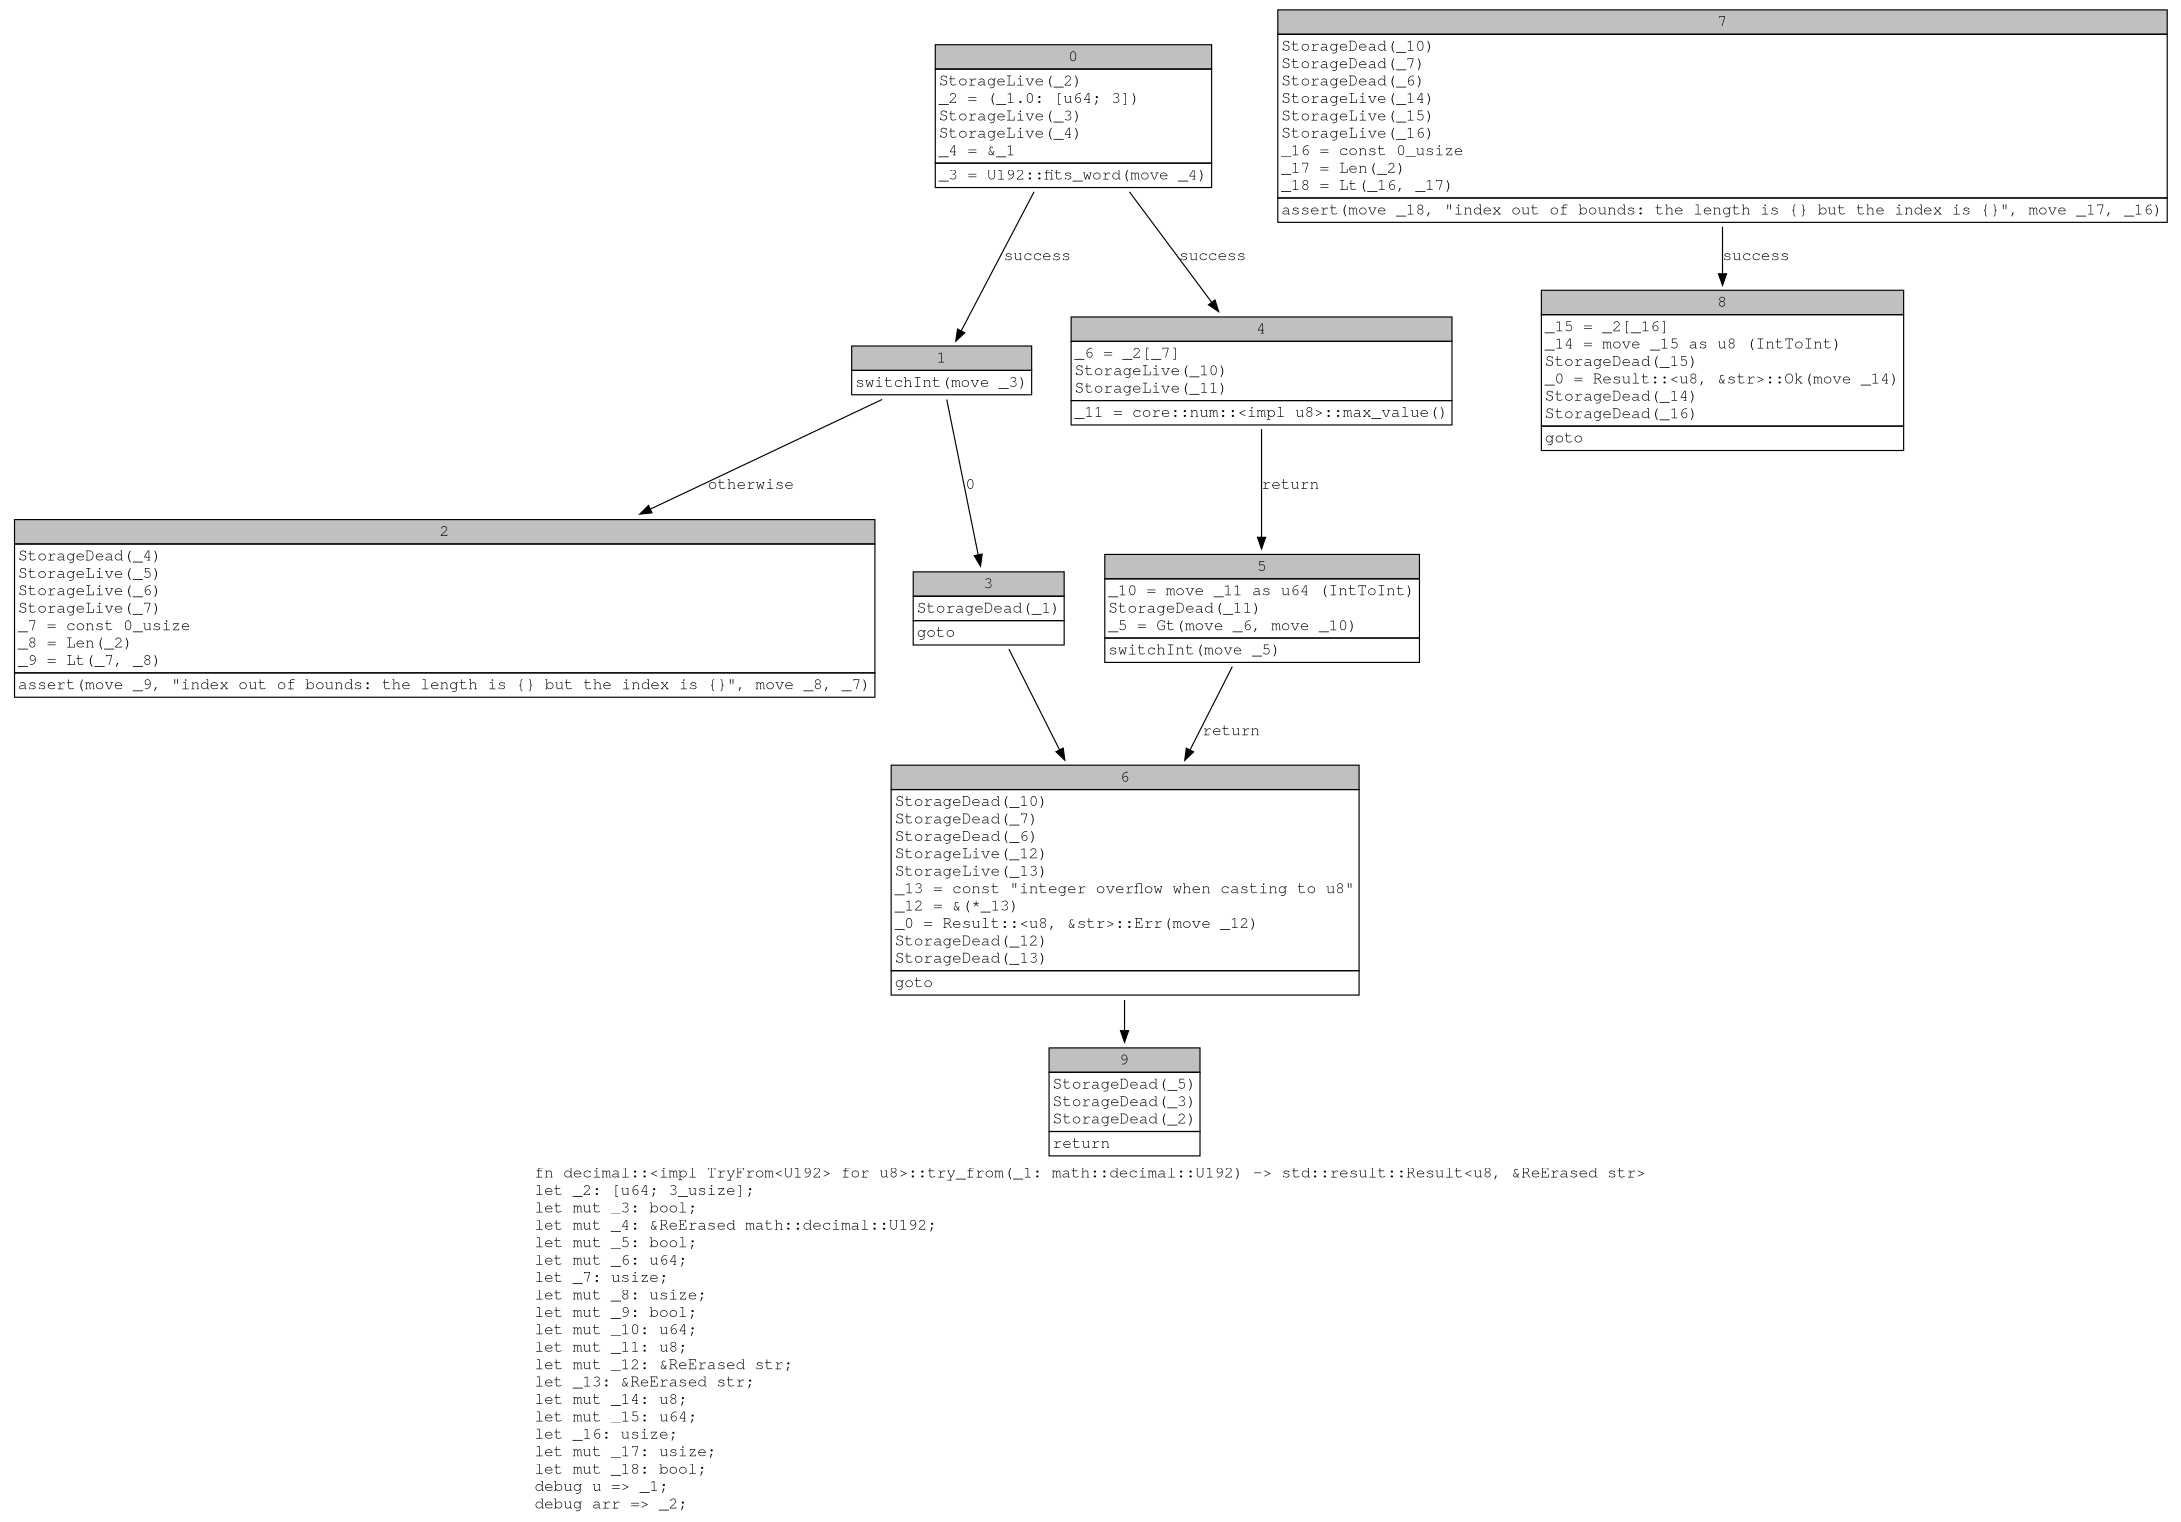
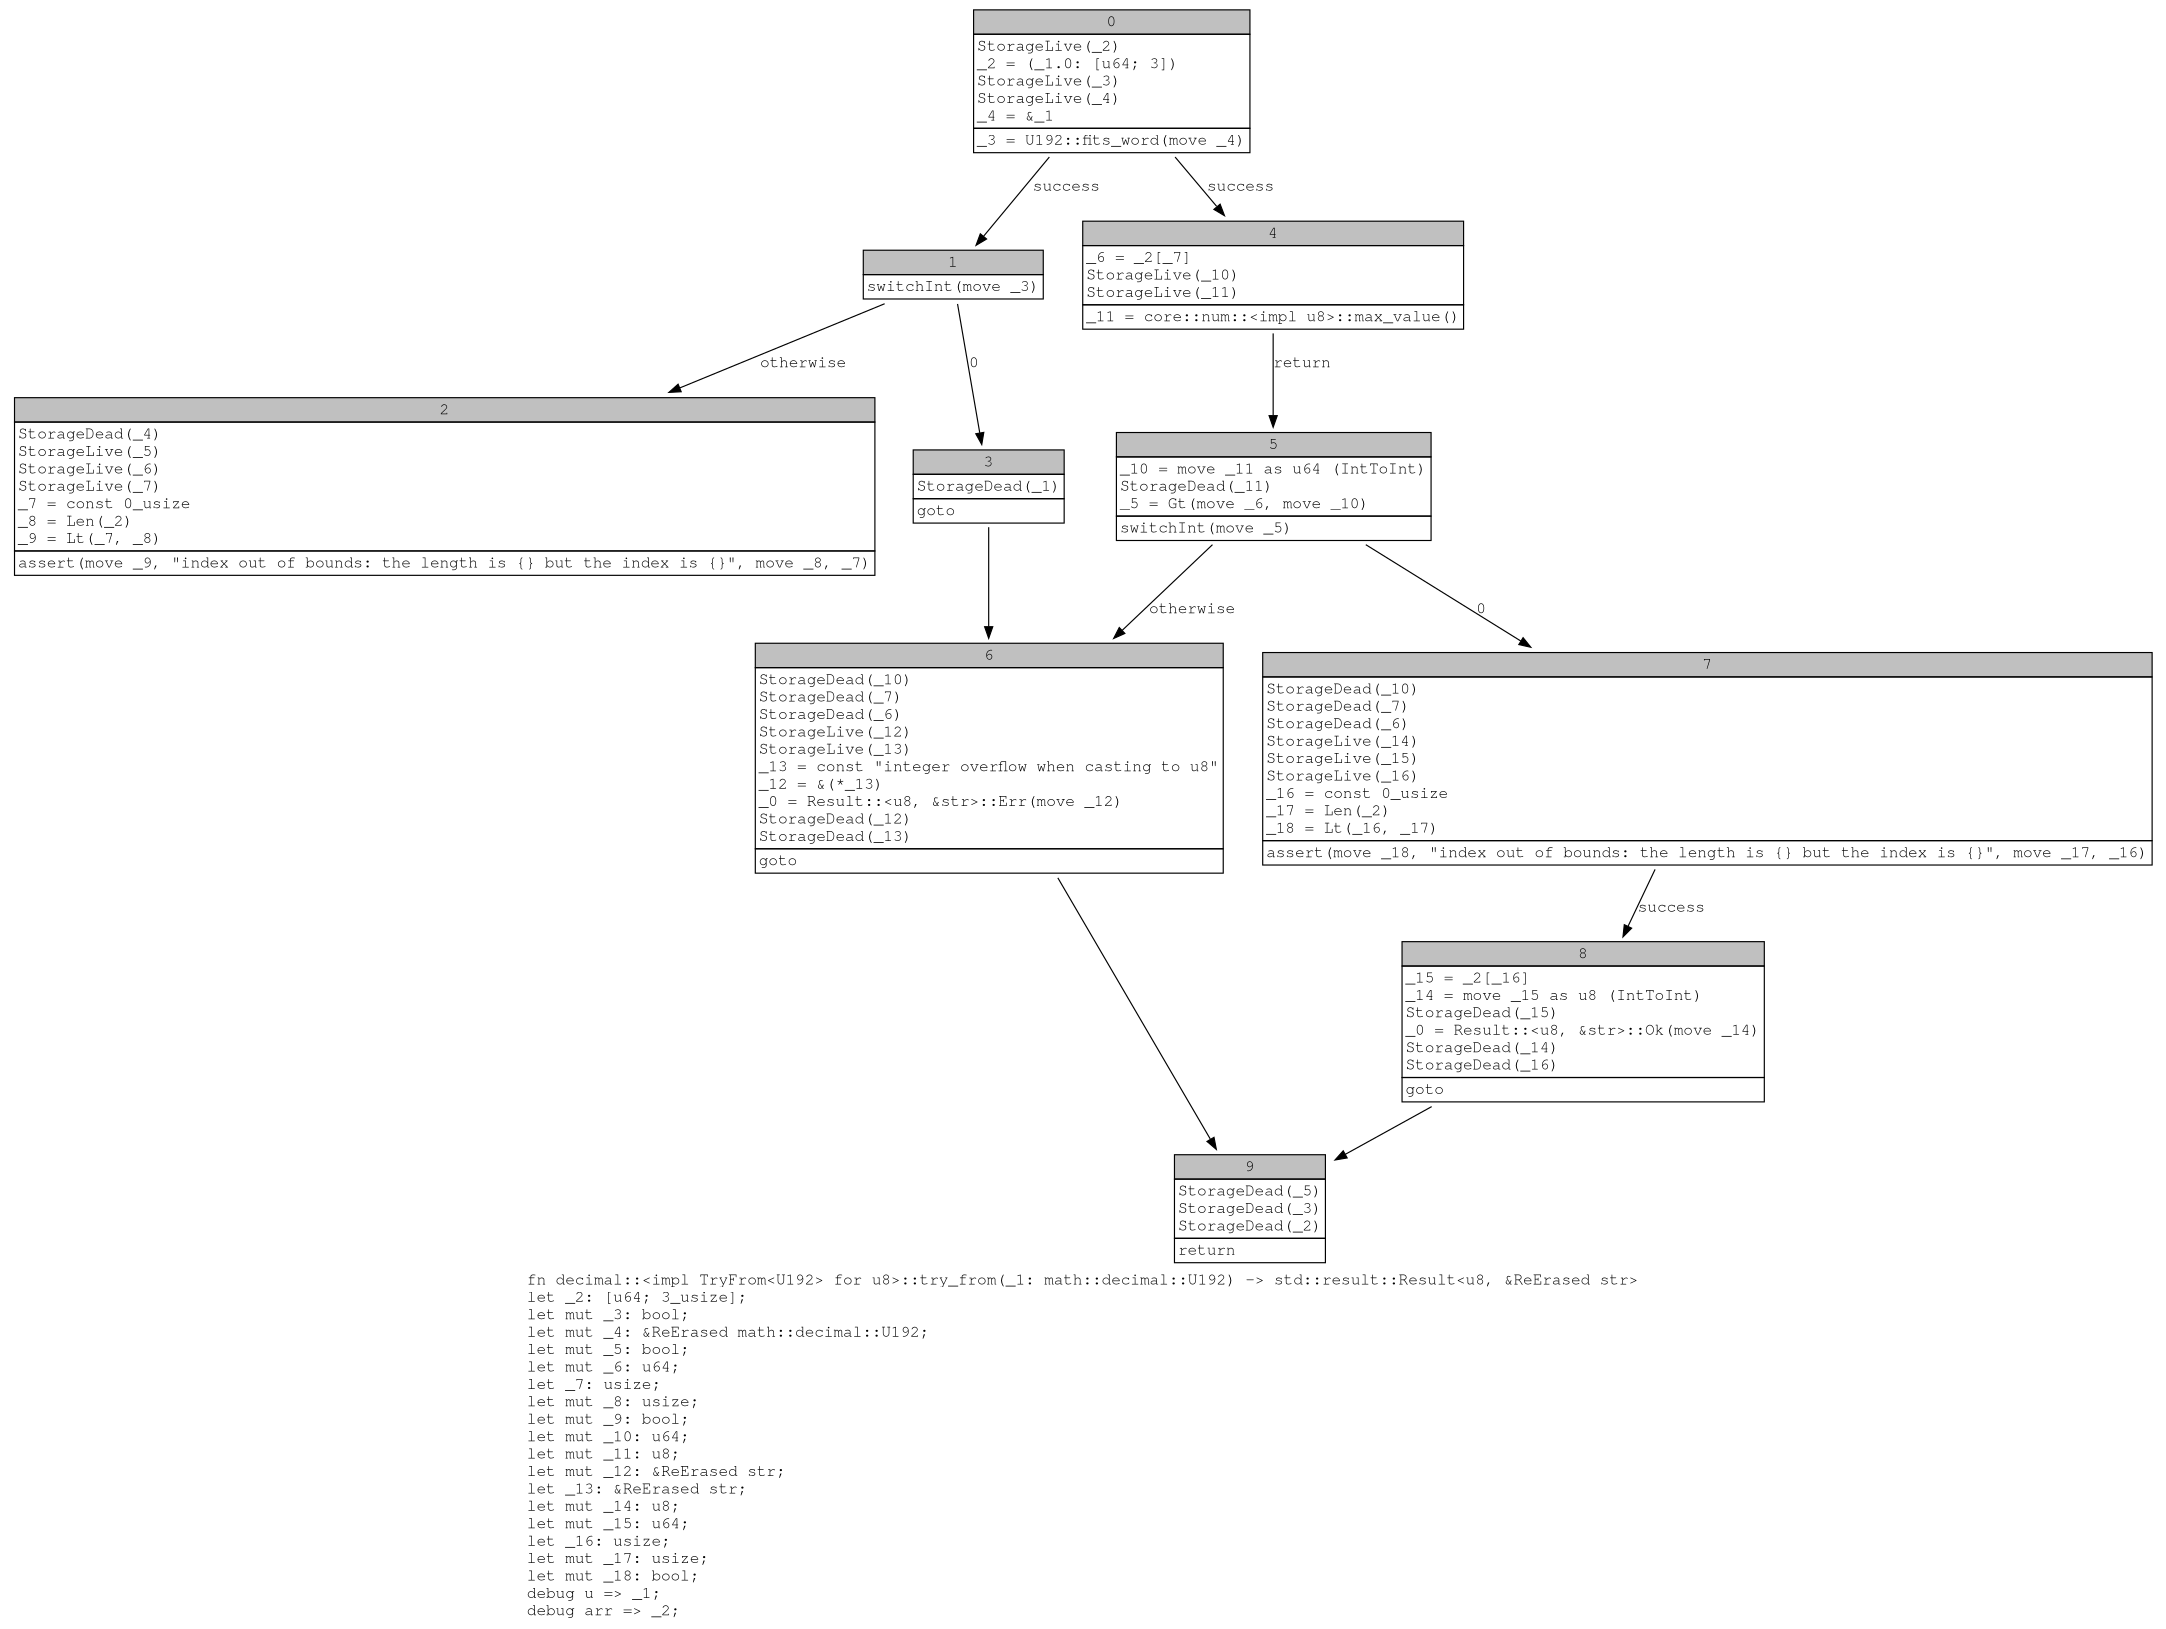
edge "5" -> "7": added, label "0"
edge "5" -> "6": label "return" -> "otherwise"
edge "8" -> "9": added
